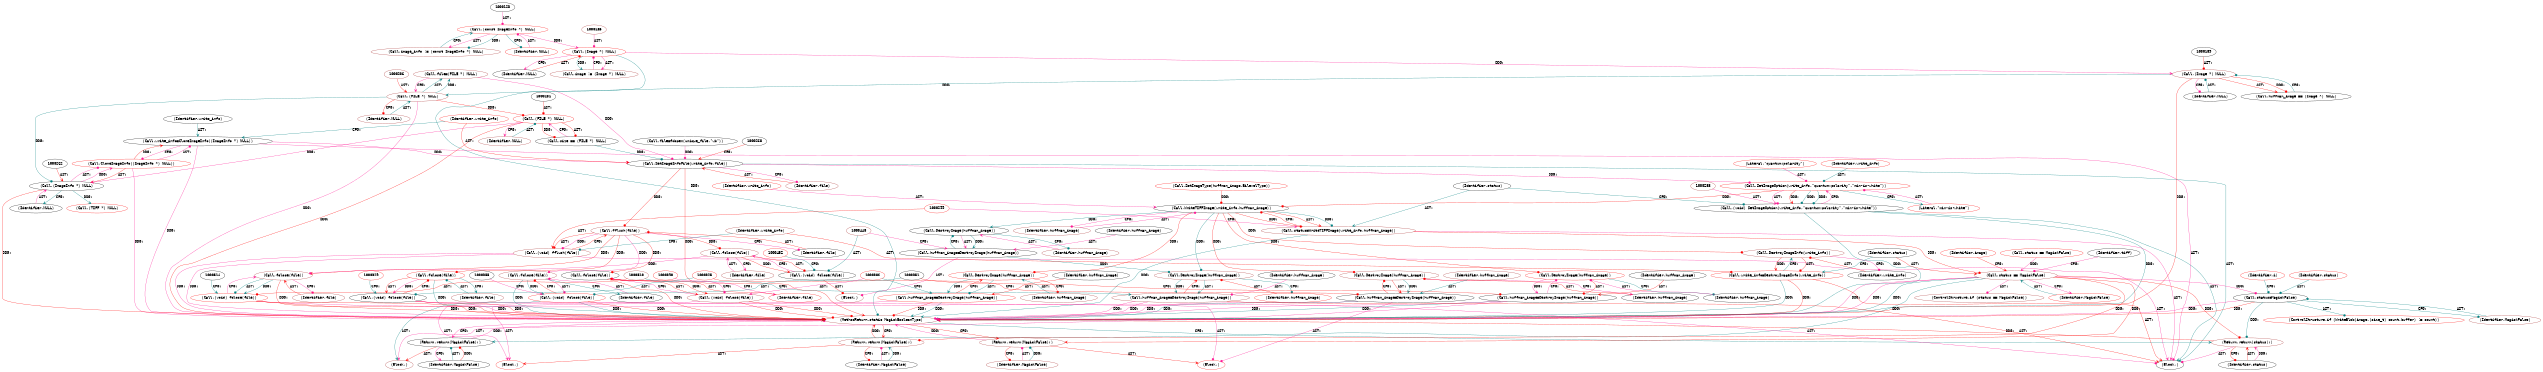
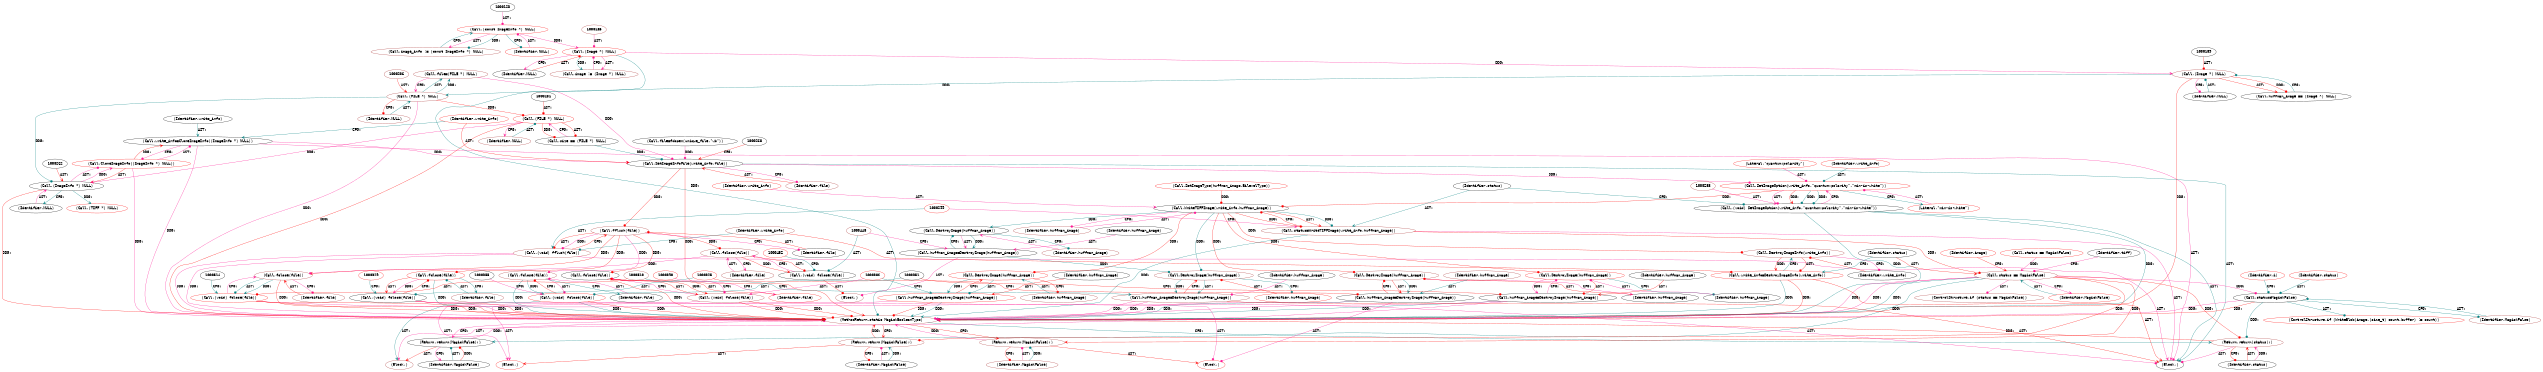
edge "1000299" -> "(Call,(void) fflush(file))": color red -> teal
